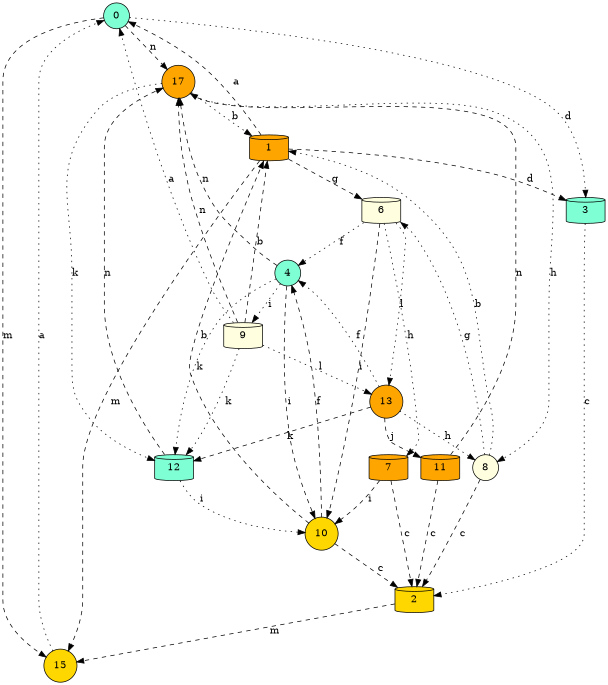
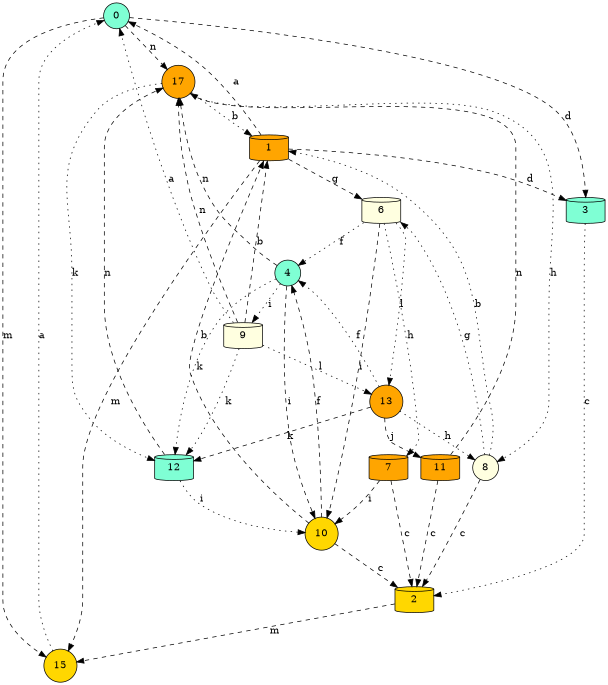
edge "0" -> "3": style dotted -> dashed
